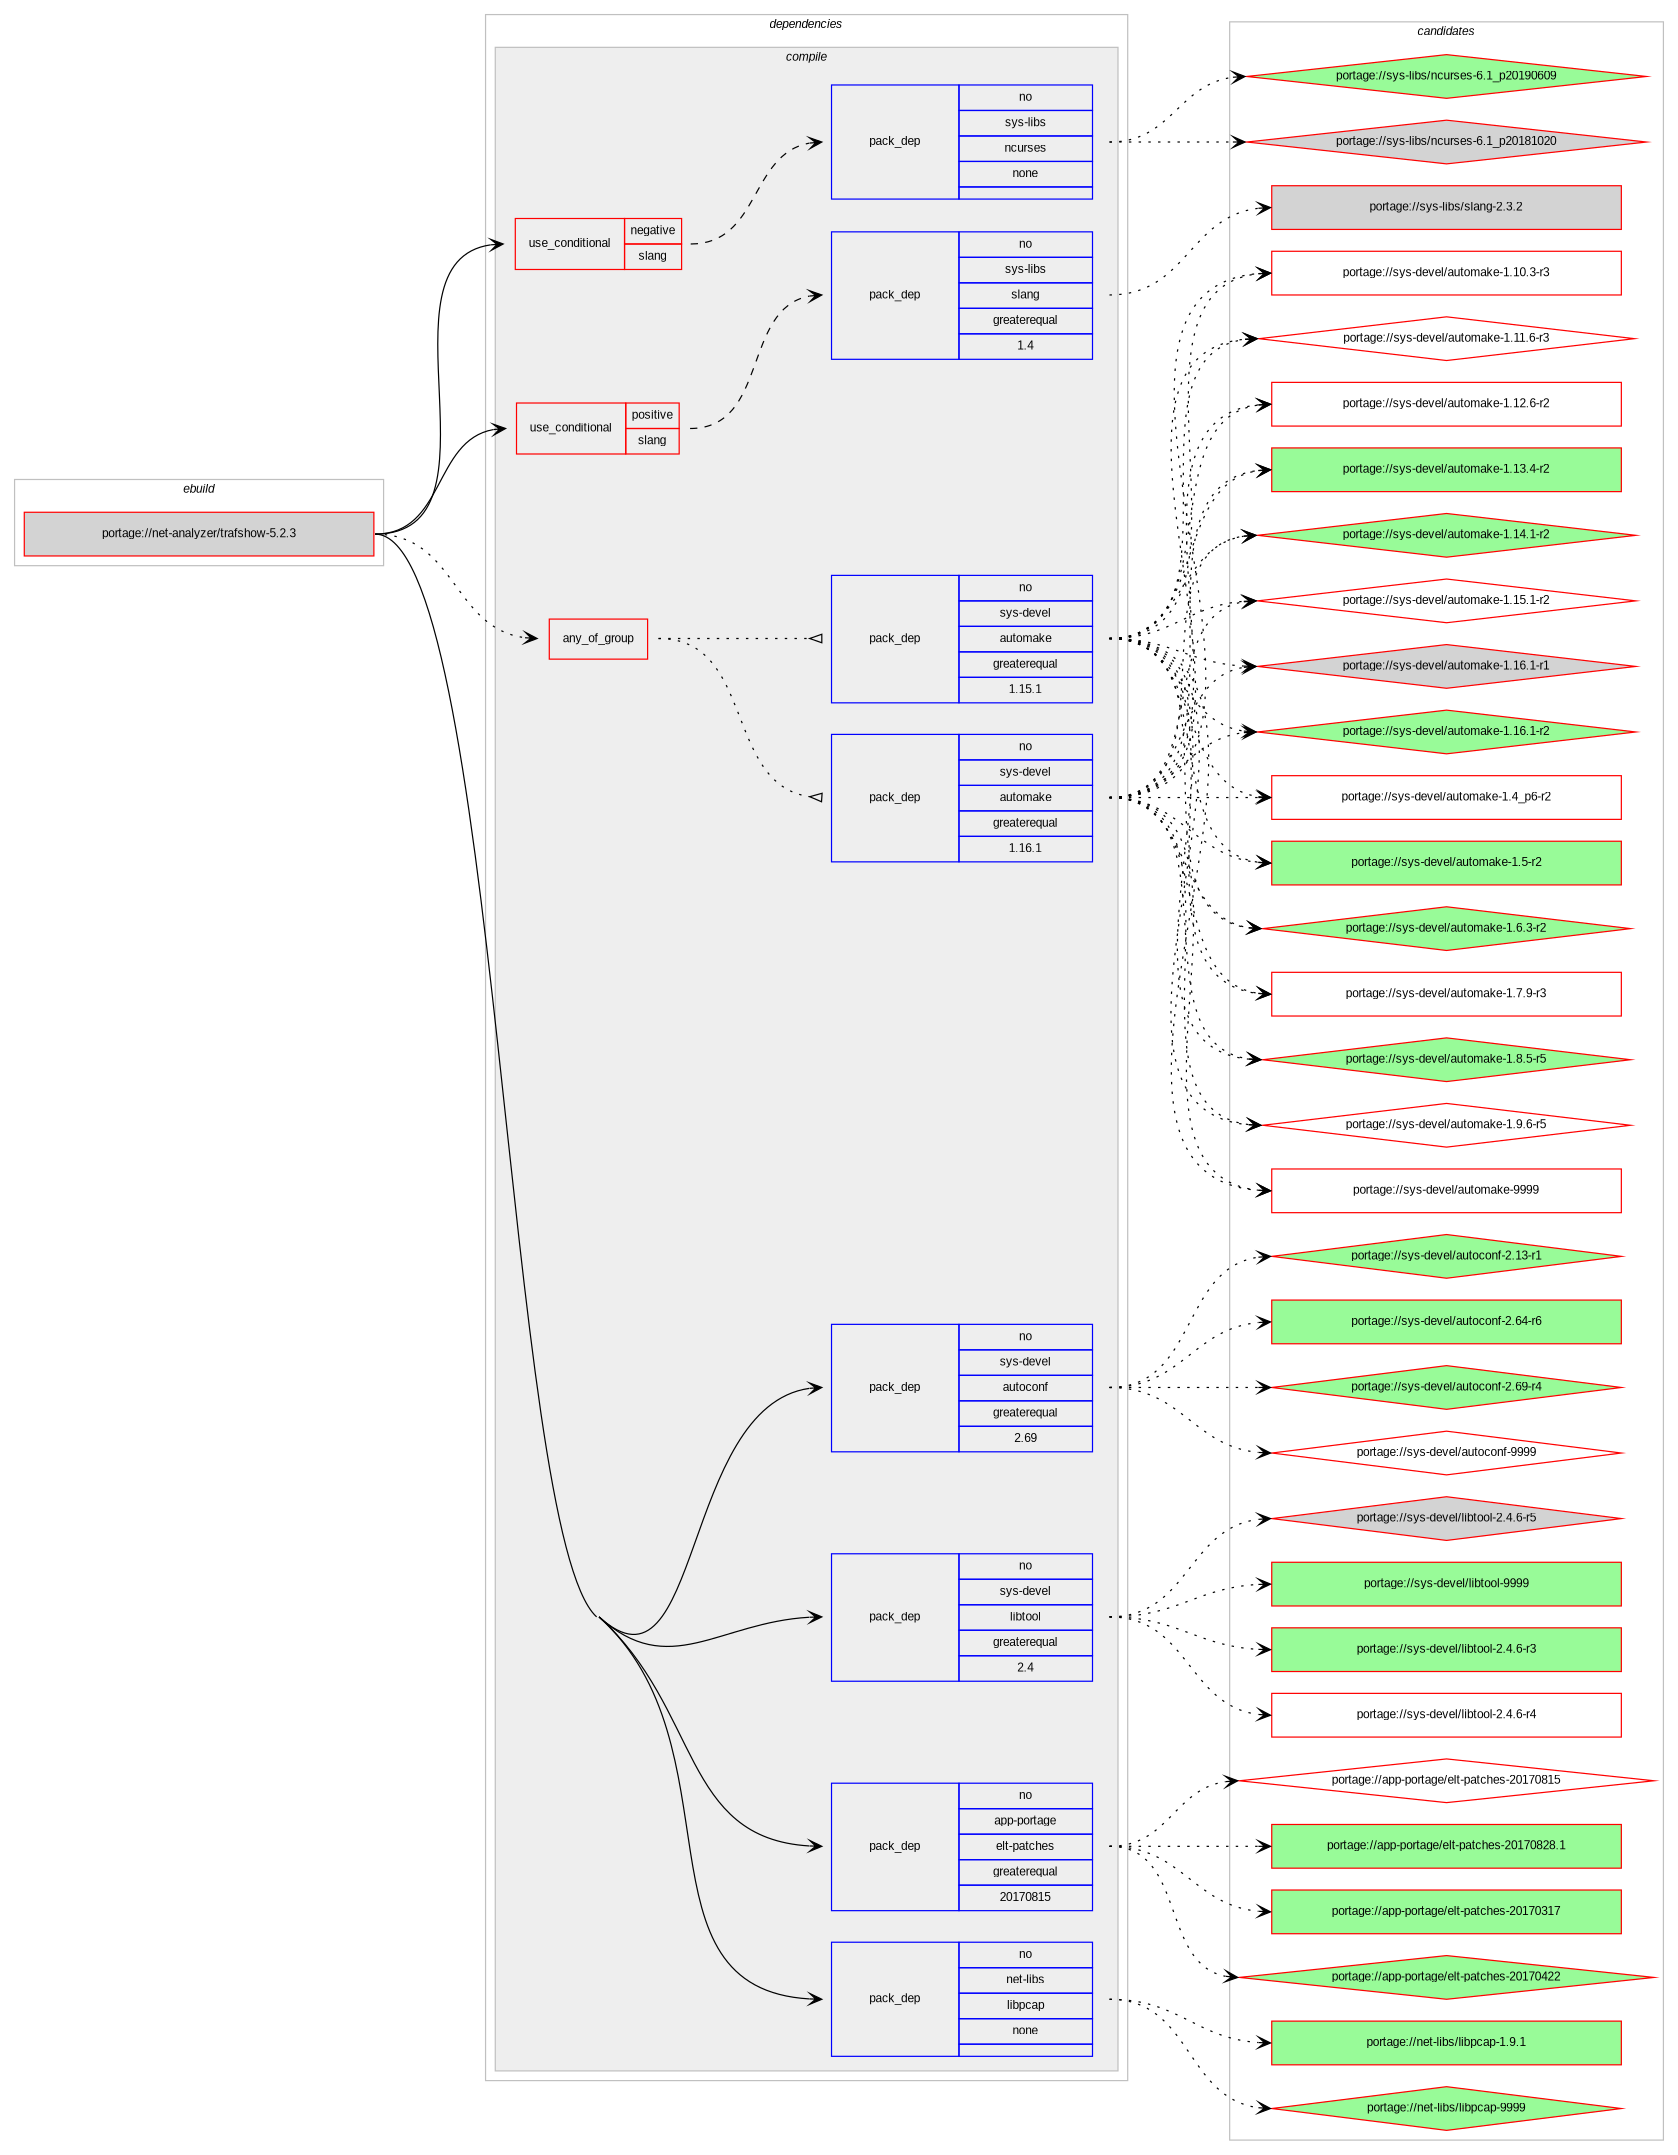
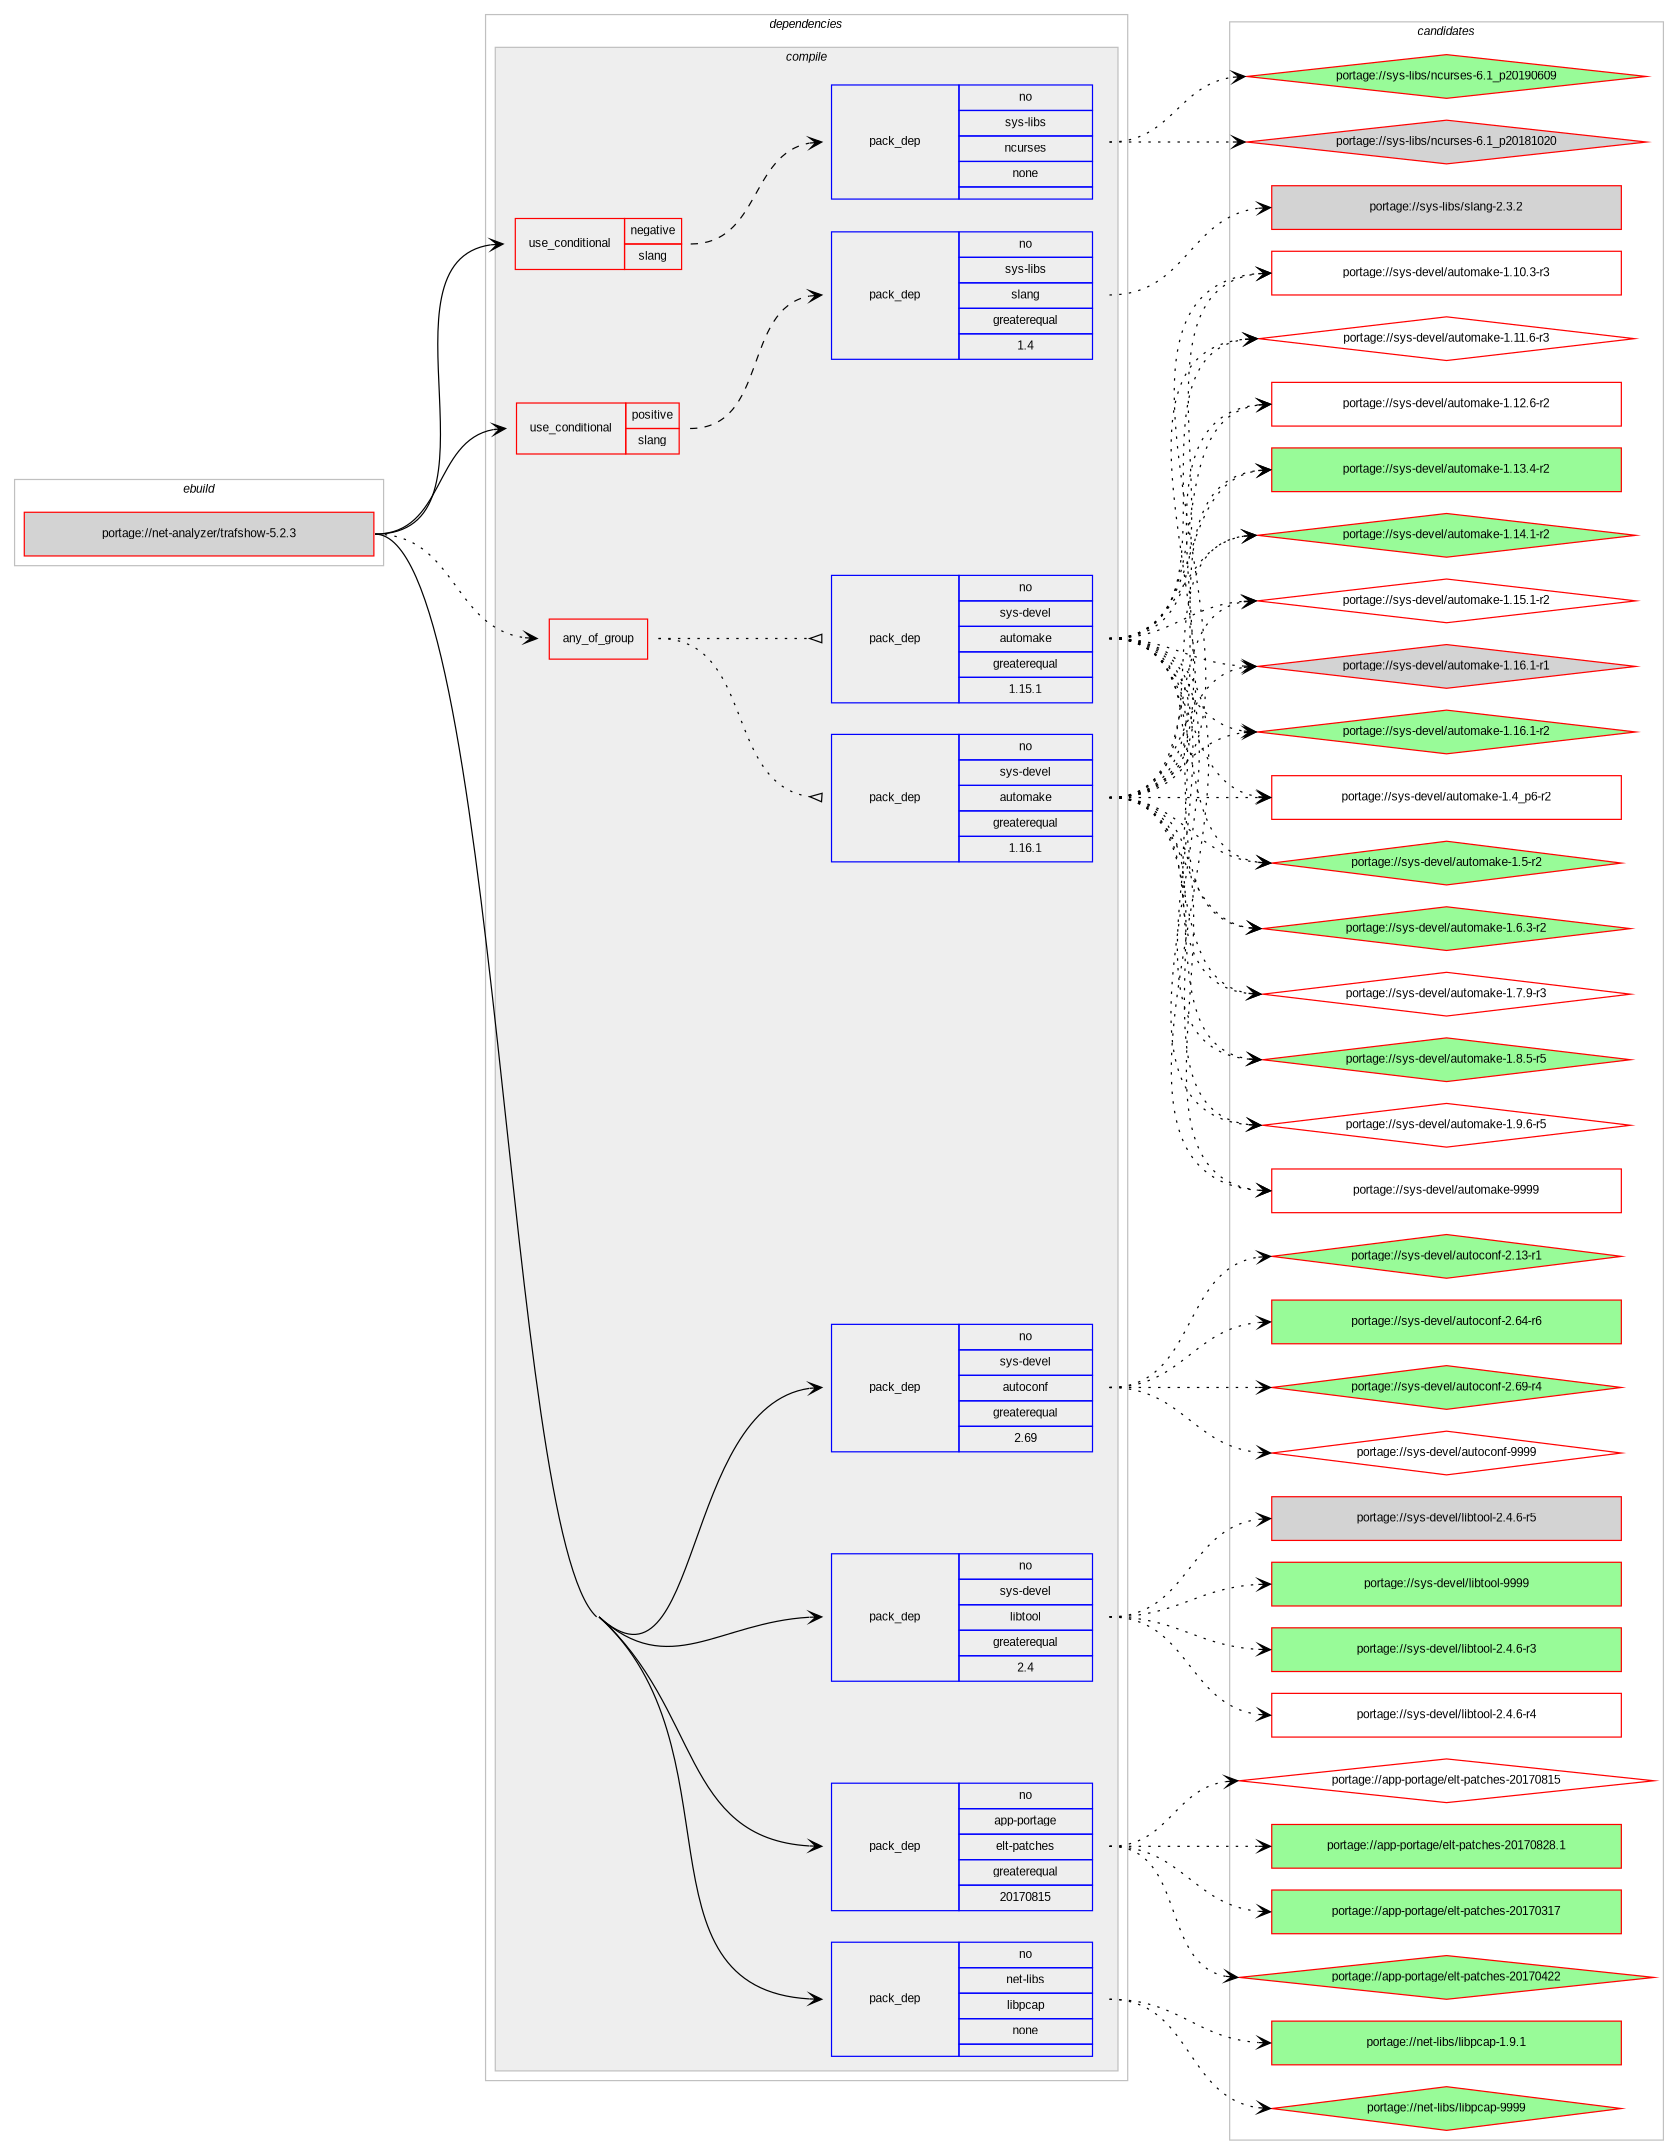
node "portage://sys-devel/automake-1.5-r2": shape box -> diamond
node "portage://sys-devel/automake-1.7.9-r3": shape box -> diamond
node "portage://sys-devel/libtool-2.4.6-r5": shape diamond -> box
